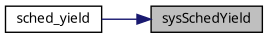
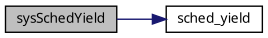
edge "sched_yield" -> "sysSchedYield": reversed
